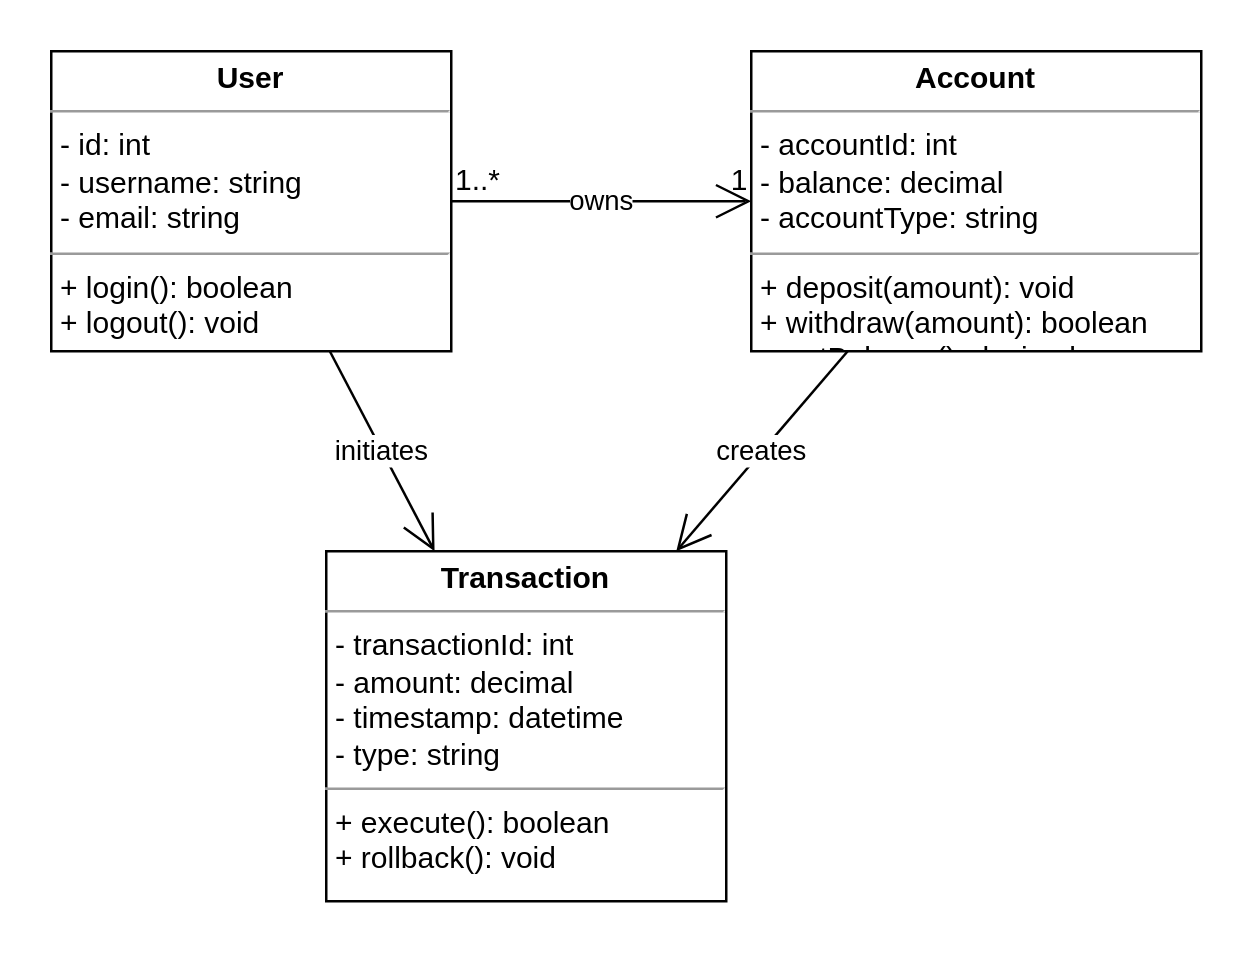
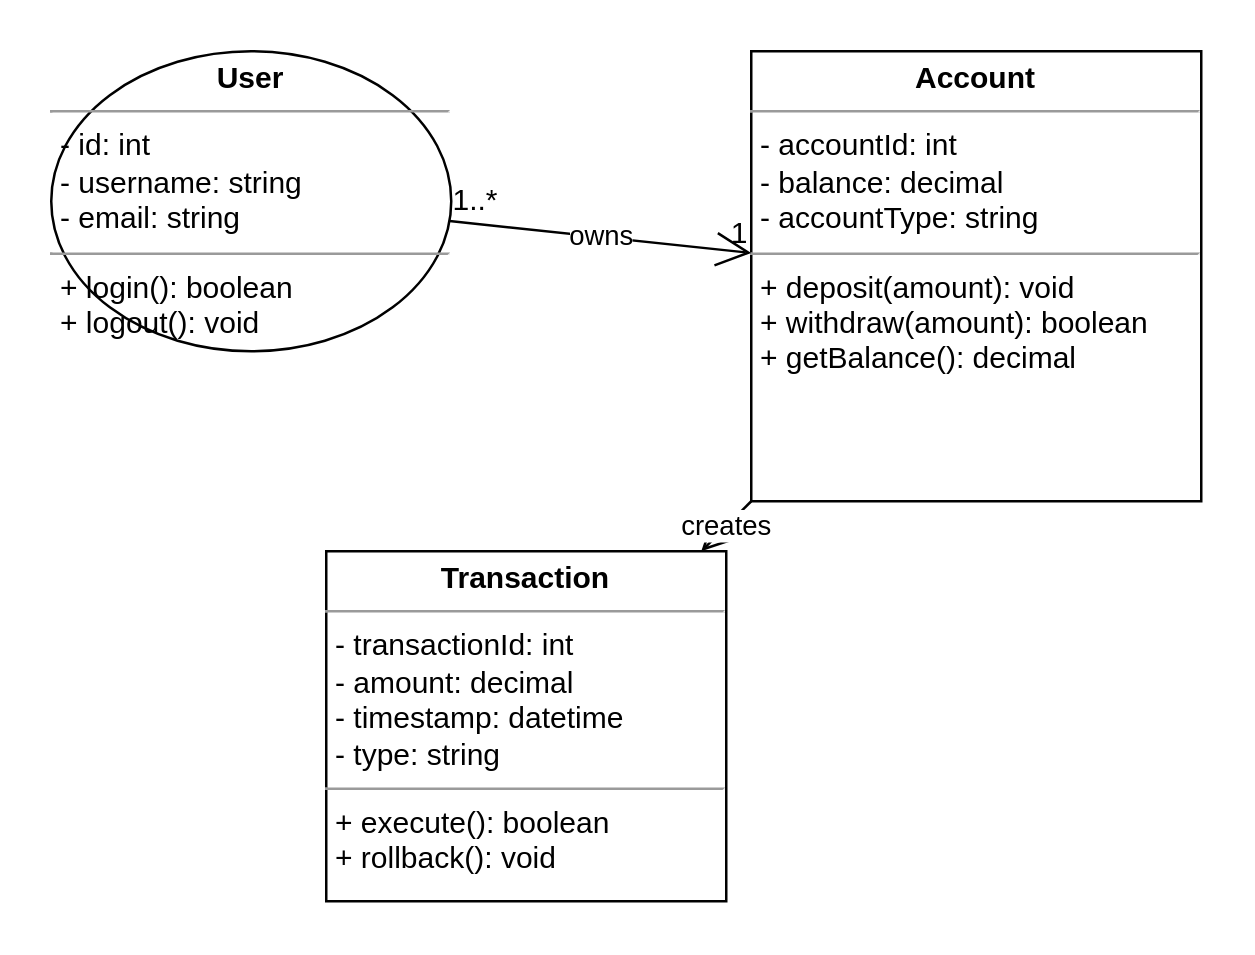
node "User - id: int - username: string - email: string + login(): boolean + logout(): void": shape rectangle -> ellipse
node "Account - accountId: int - balance: decimal - accountType: string + deposit(amount): void + withdraw(amount): boolean + getBalance(): decimal": size 450x300 -> 450x450
edge "User - id: int - username: string - email: string + login(): boolean + logout(): void" -> "Transaction - transactionId: int - amount: decimal - timestamp: datetime - type: string + execute(): boolean + rollback(): void": removed, label "initiates"
